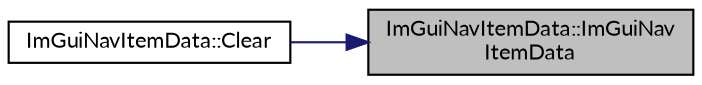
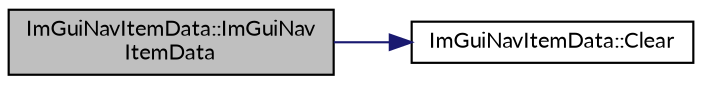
edge "ImGuiNavItemData::Clear" -> "ImGuiNavItemData::ImGuiNav ItemData": reversed
